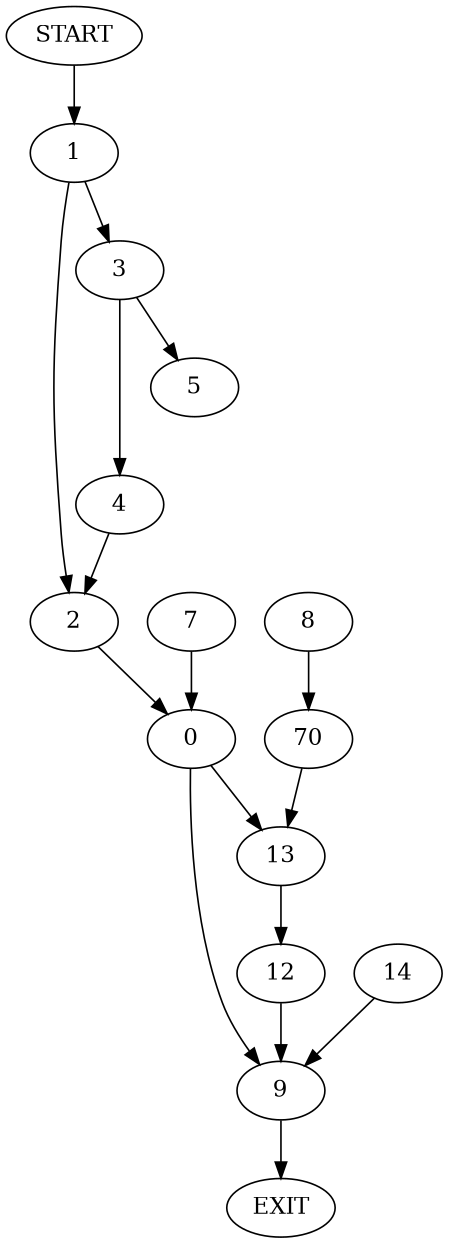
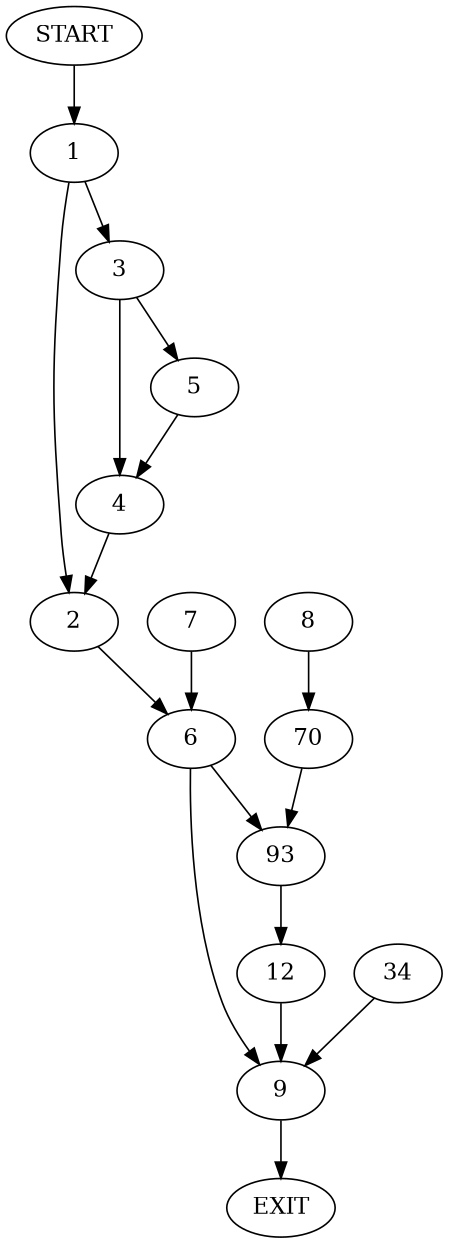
edge "5" -> "4": added
node "0": label "0" -> "6"
node "13": label "13" -> "93"
node "14": label "14" -> "34"
